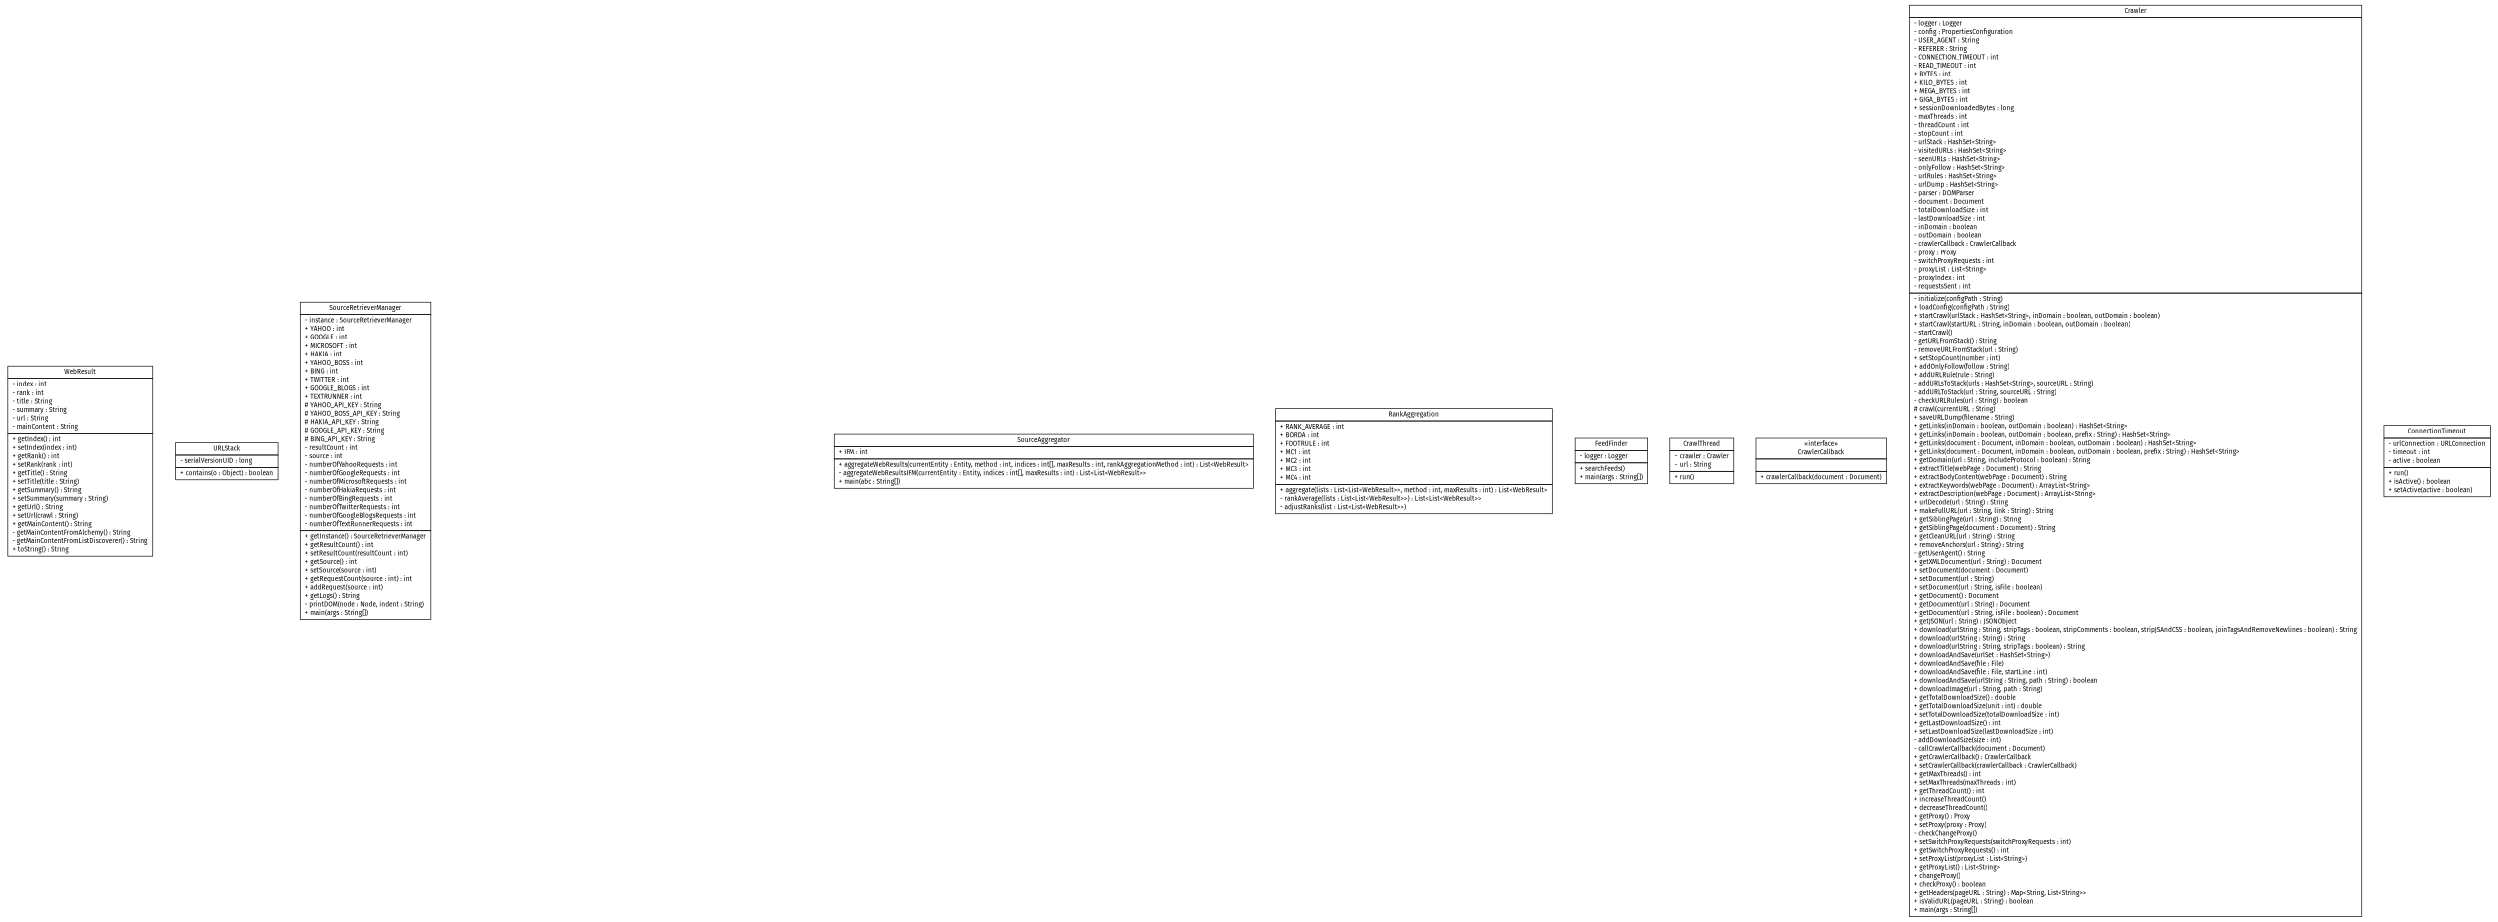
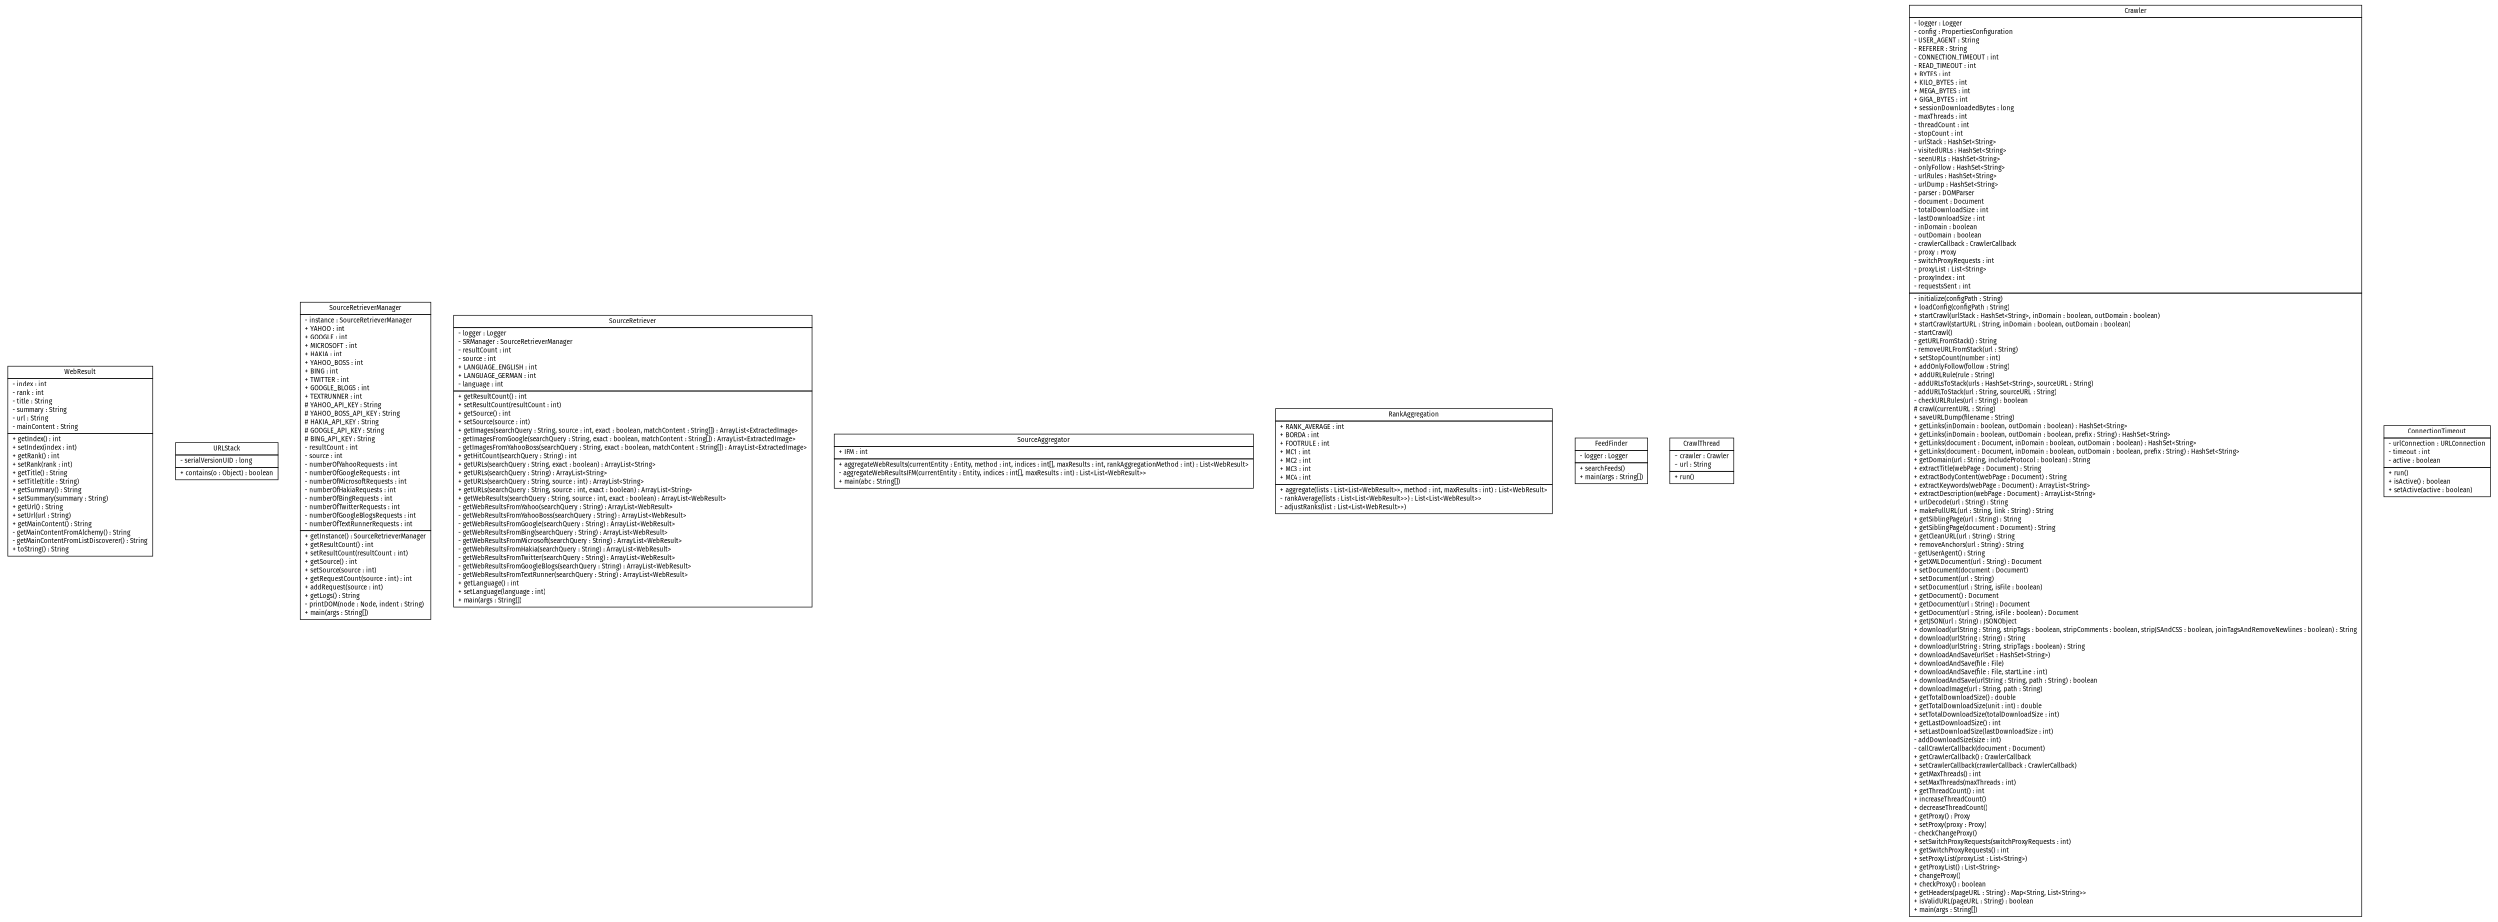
node "SourceRetriever": added
node "CrawlerCallback": removed
node "WebResult": text "+ setUrl(crawl : String)" -> "+ setUrl(url : String)"
